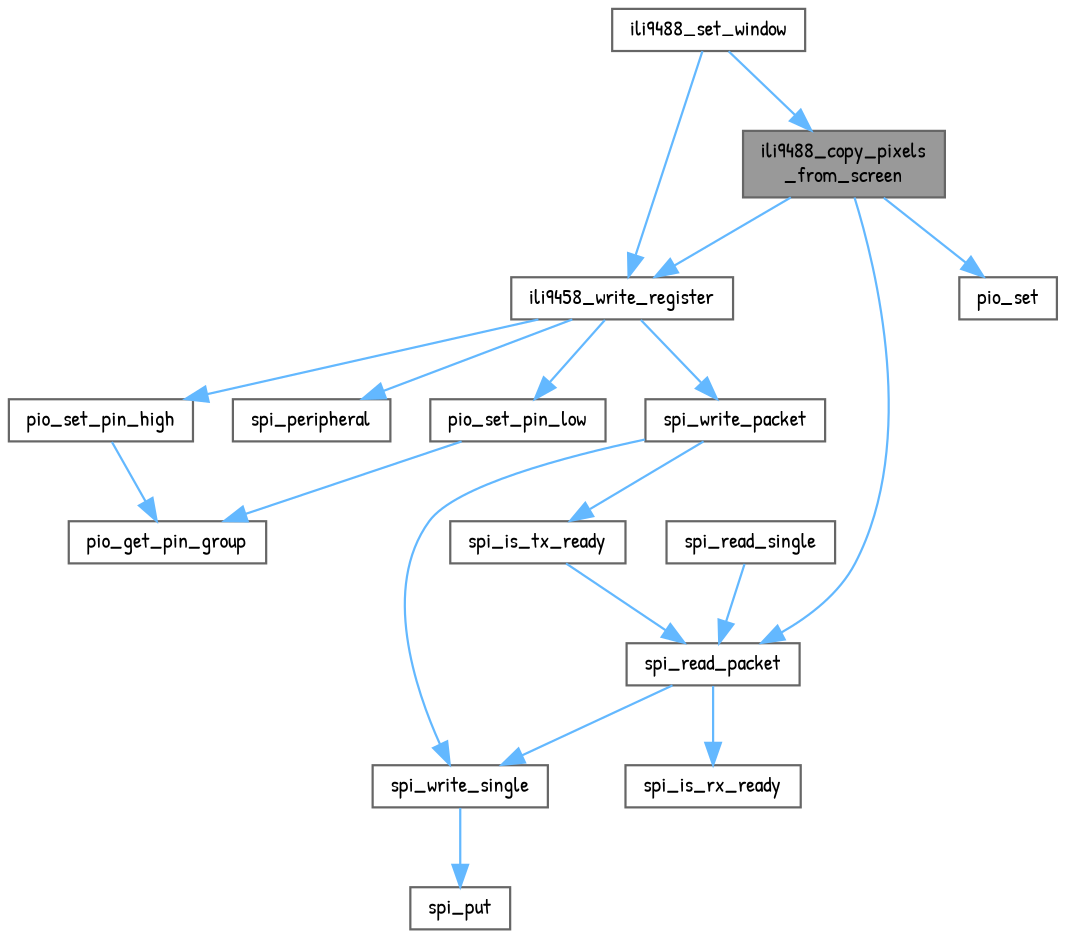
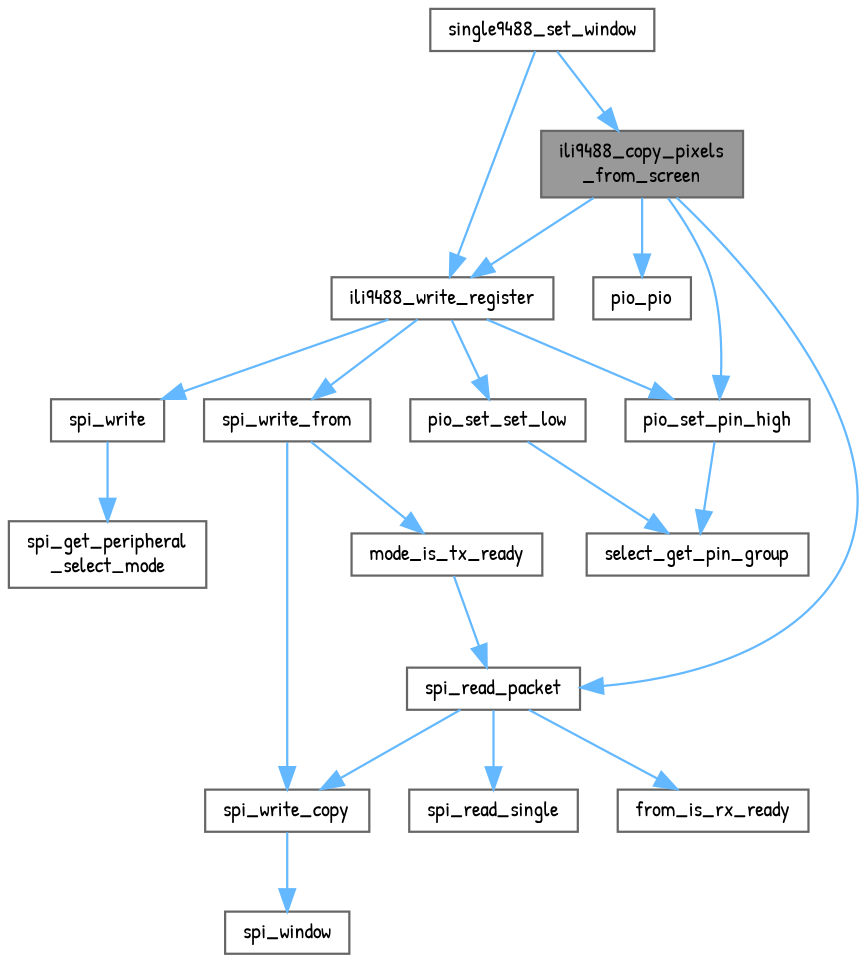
node "ili9488_set_window": label "ili9488_set_window" -> "single9488_set_window"
edge "ili9488_copy_pixels _from_screen" -> "pio_set_pin_high": added
node "ili9458_write_register": label "ili9458_write_register" -> "ili9488_write_register"
node "pio_set": label "pio_set" -> "pio_pio"
node "spi_peripheral": label "spi_peripheral" -> "spi_write"
node "pio_set_pin_low": label "pio_set_pin_low" -> "pio_set_set_low"
node "spi_write_packet": label "spi_write_packet" -> "spi_write_from"
node "pio_get_pin_group": label "pio_get_pin_group" -> "select_get_pin_group"
node "spi_is_tx_ready": label "spi_is_tx_ready" -> "mode_is_tx_ready"
node "spi_get_peripheral _select_mode": added
edge "spi_read_single" -> "spi_read_packet": reversed
node "spi_write_single": label "spi_write_single" -> "spi_write_copy"
node "spi_is_rx_ready": label "spi_is_rx_ready" -> "from_is_rx_ready"
node "spi_put": label "spi_put" -> "spi_window"
